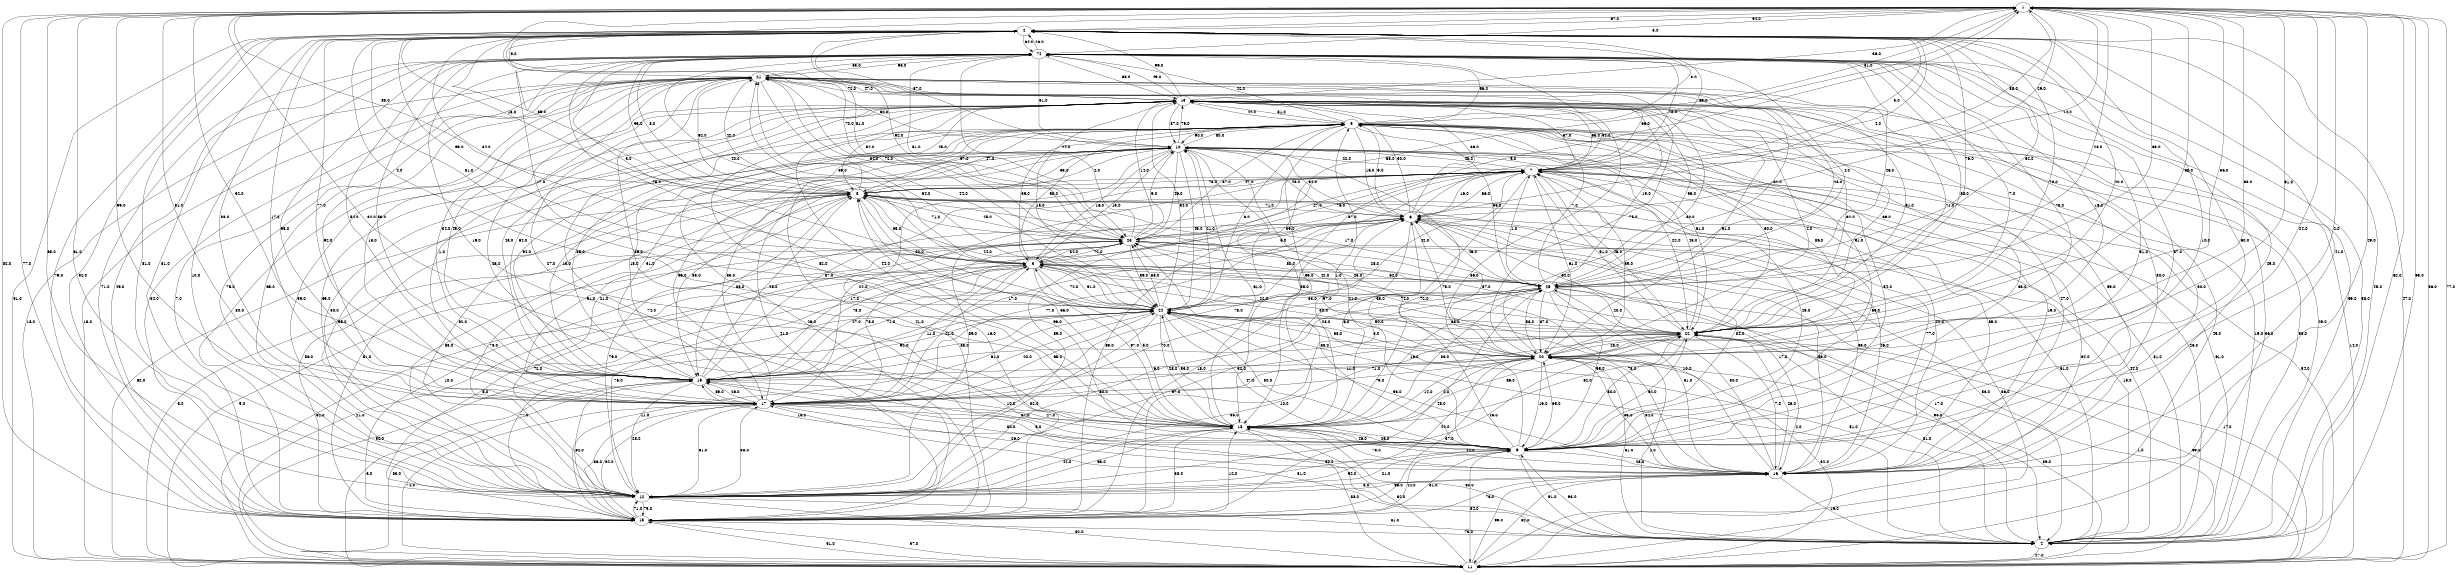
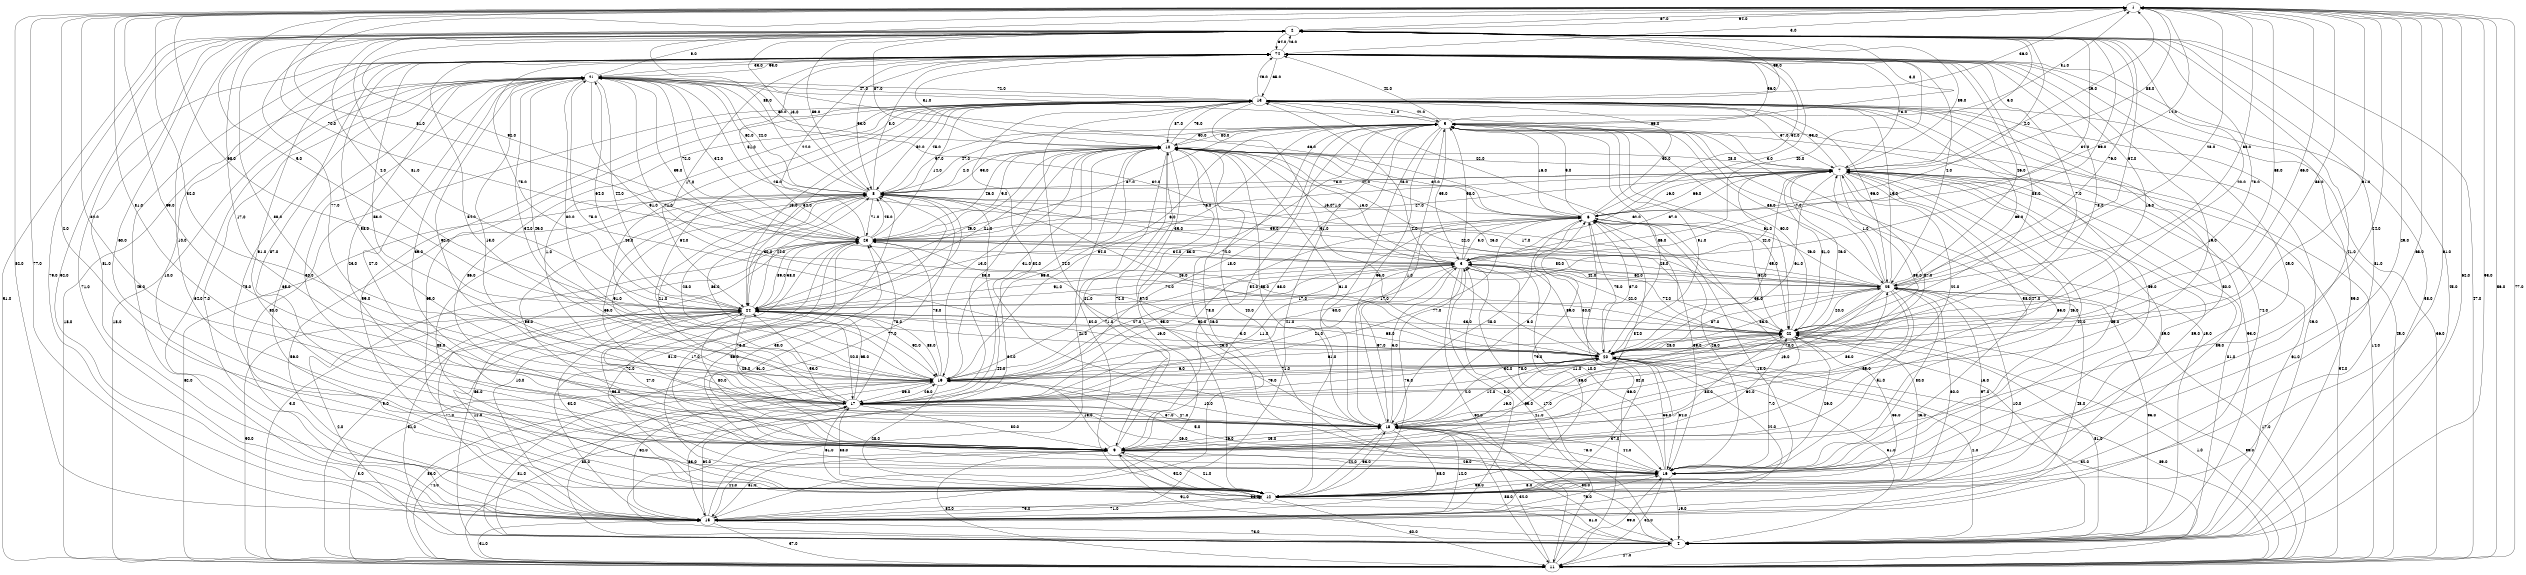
edge "3" -> "20": added, label "89.0"
edge "10" -> "16": label "19.0" -> "40.0"
